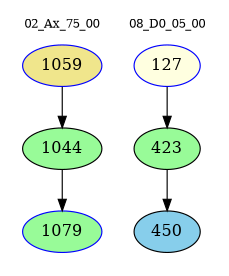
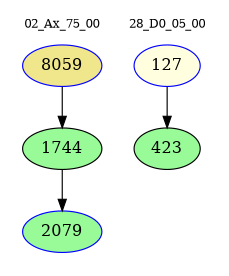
cluster "08_D0_05_00": label "08_D0_05_00" -> "28_D0_05_00"
node "1059": label "1059" -> "8059"
node "1044": label "1044" -> "1744"
node "1079": label "1079" -> "2079"
node "450": removed
